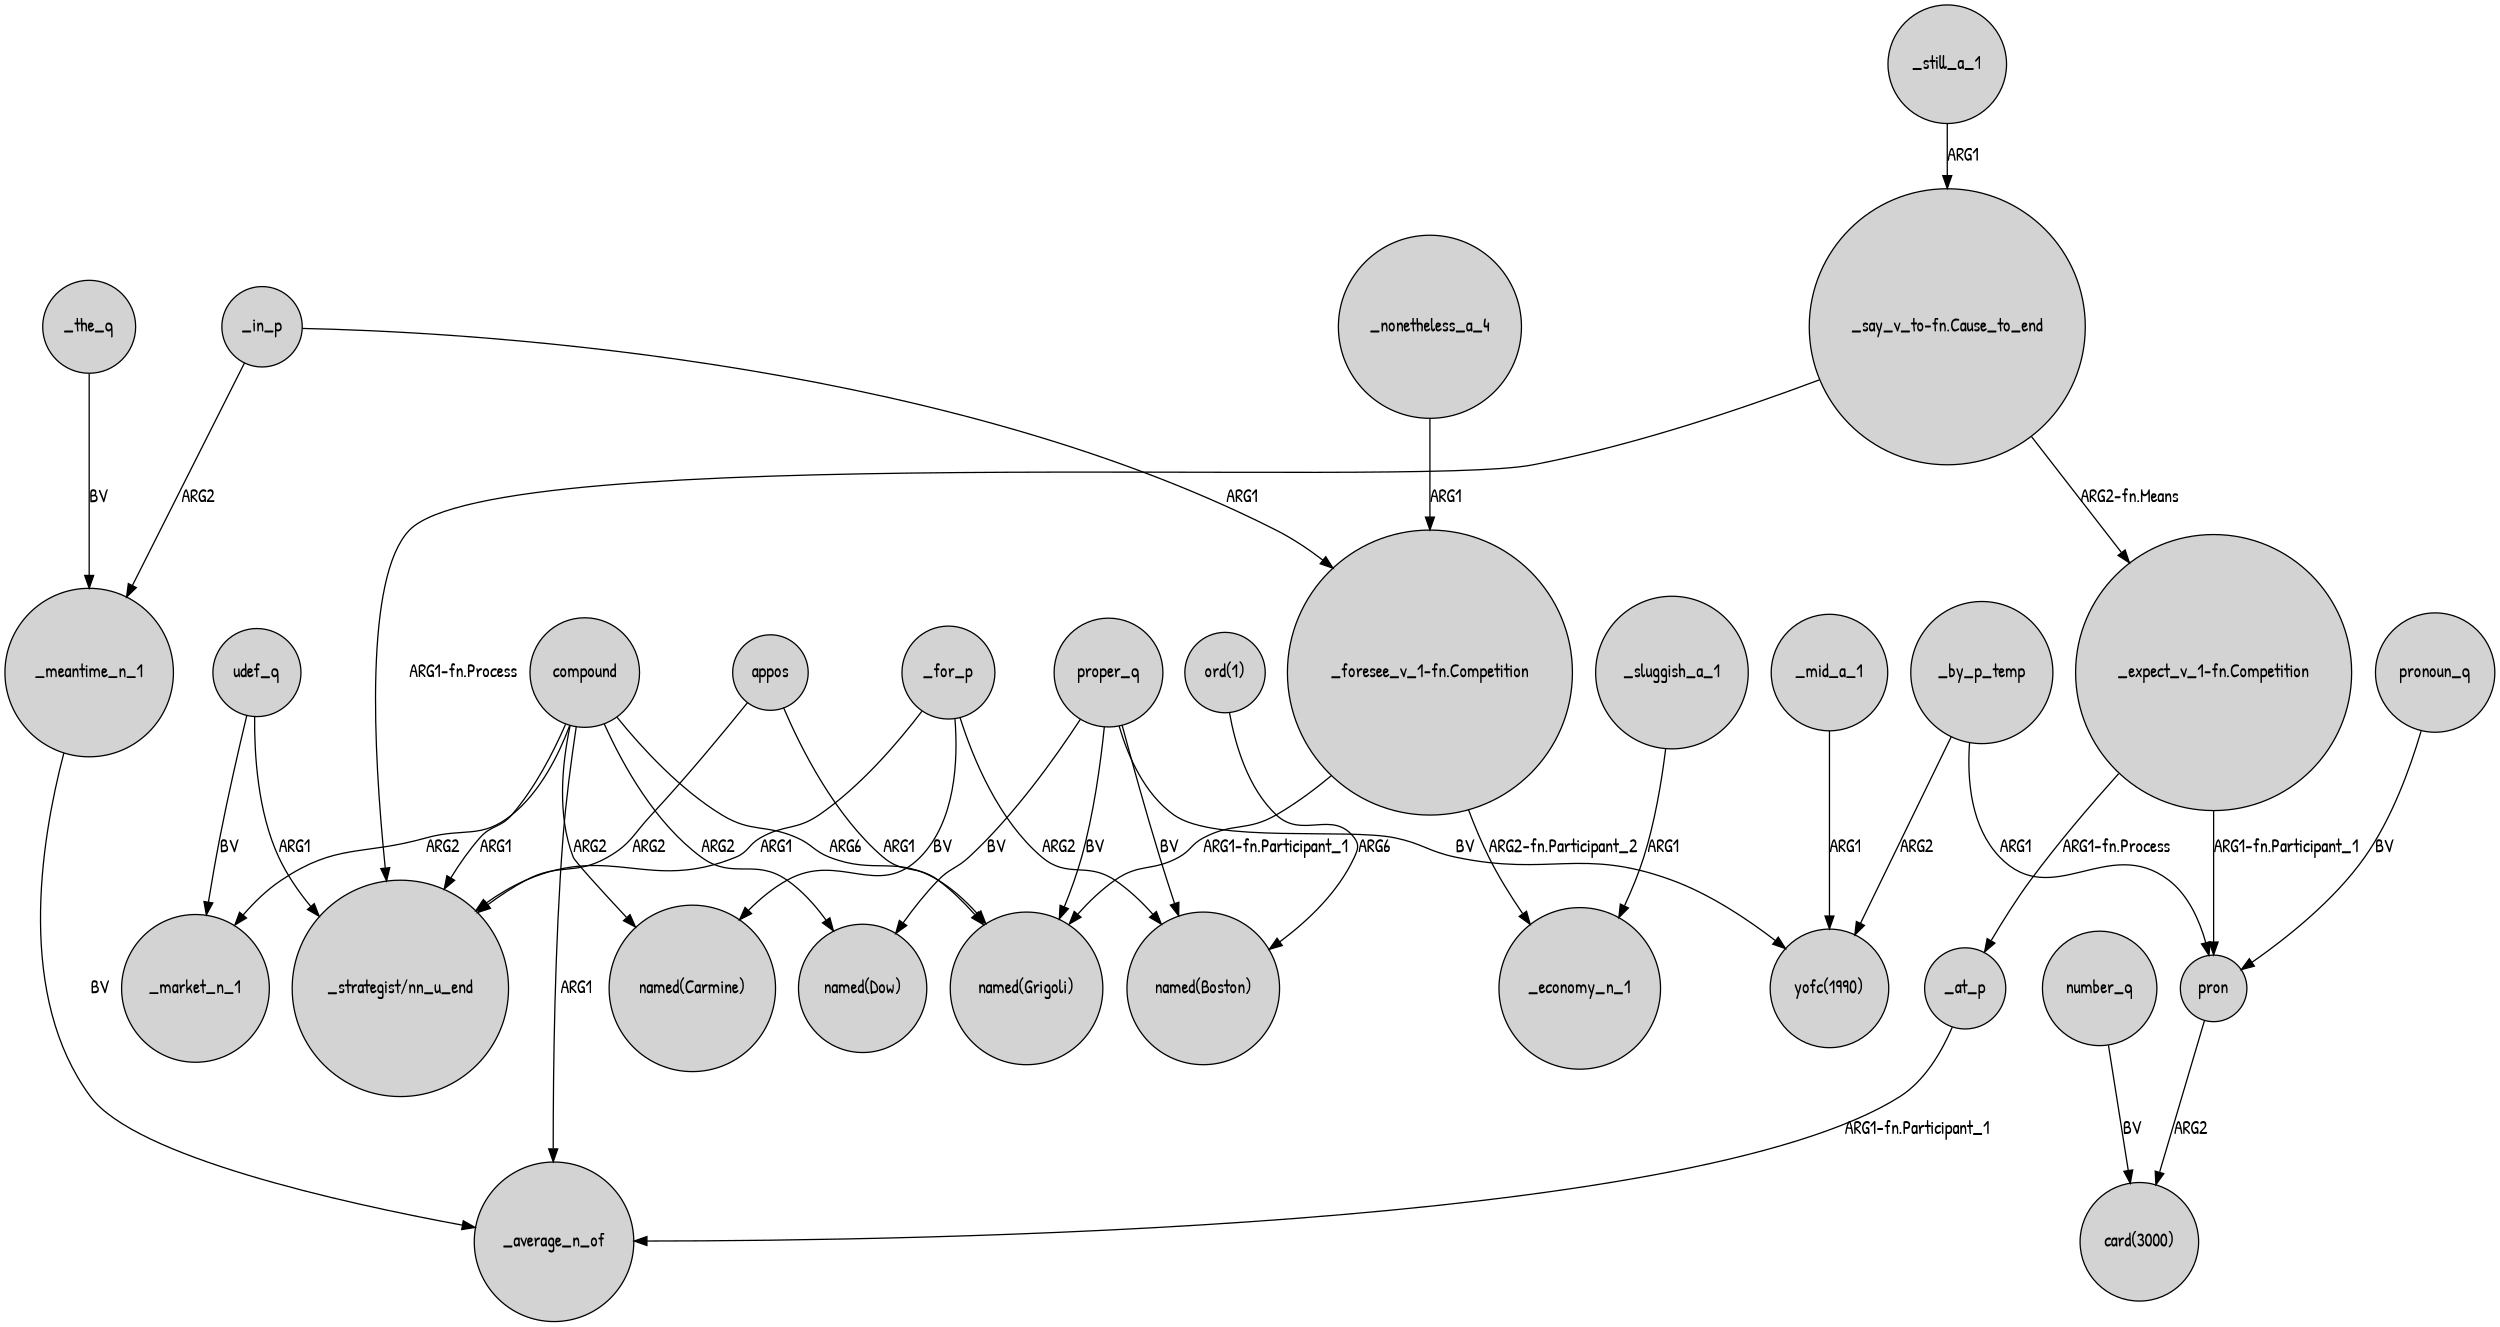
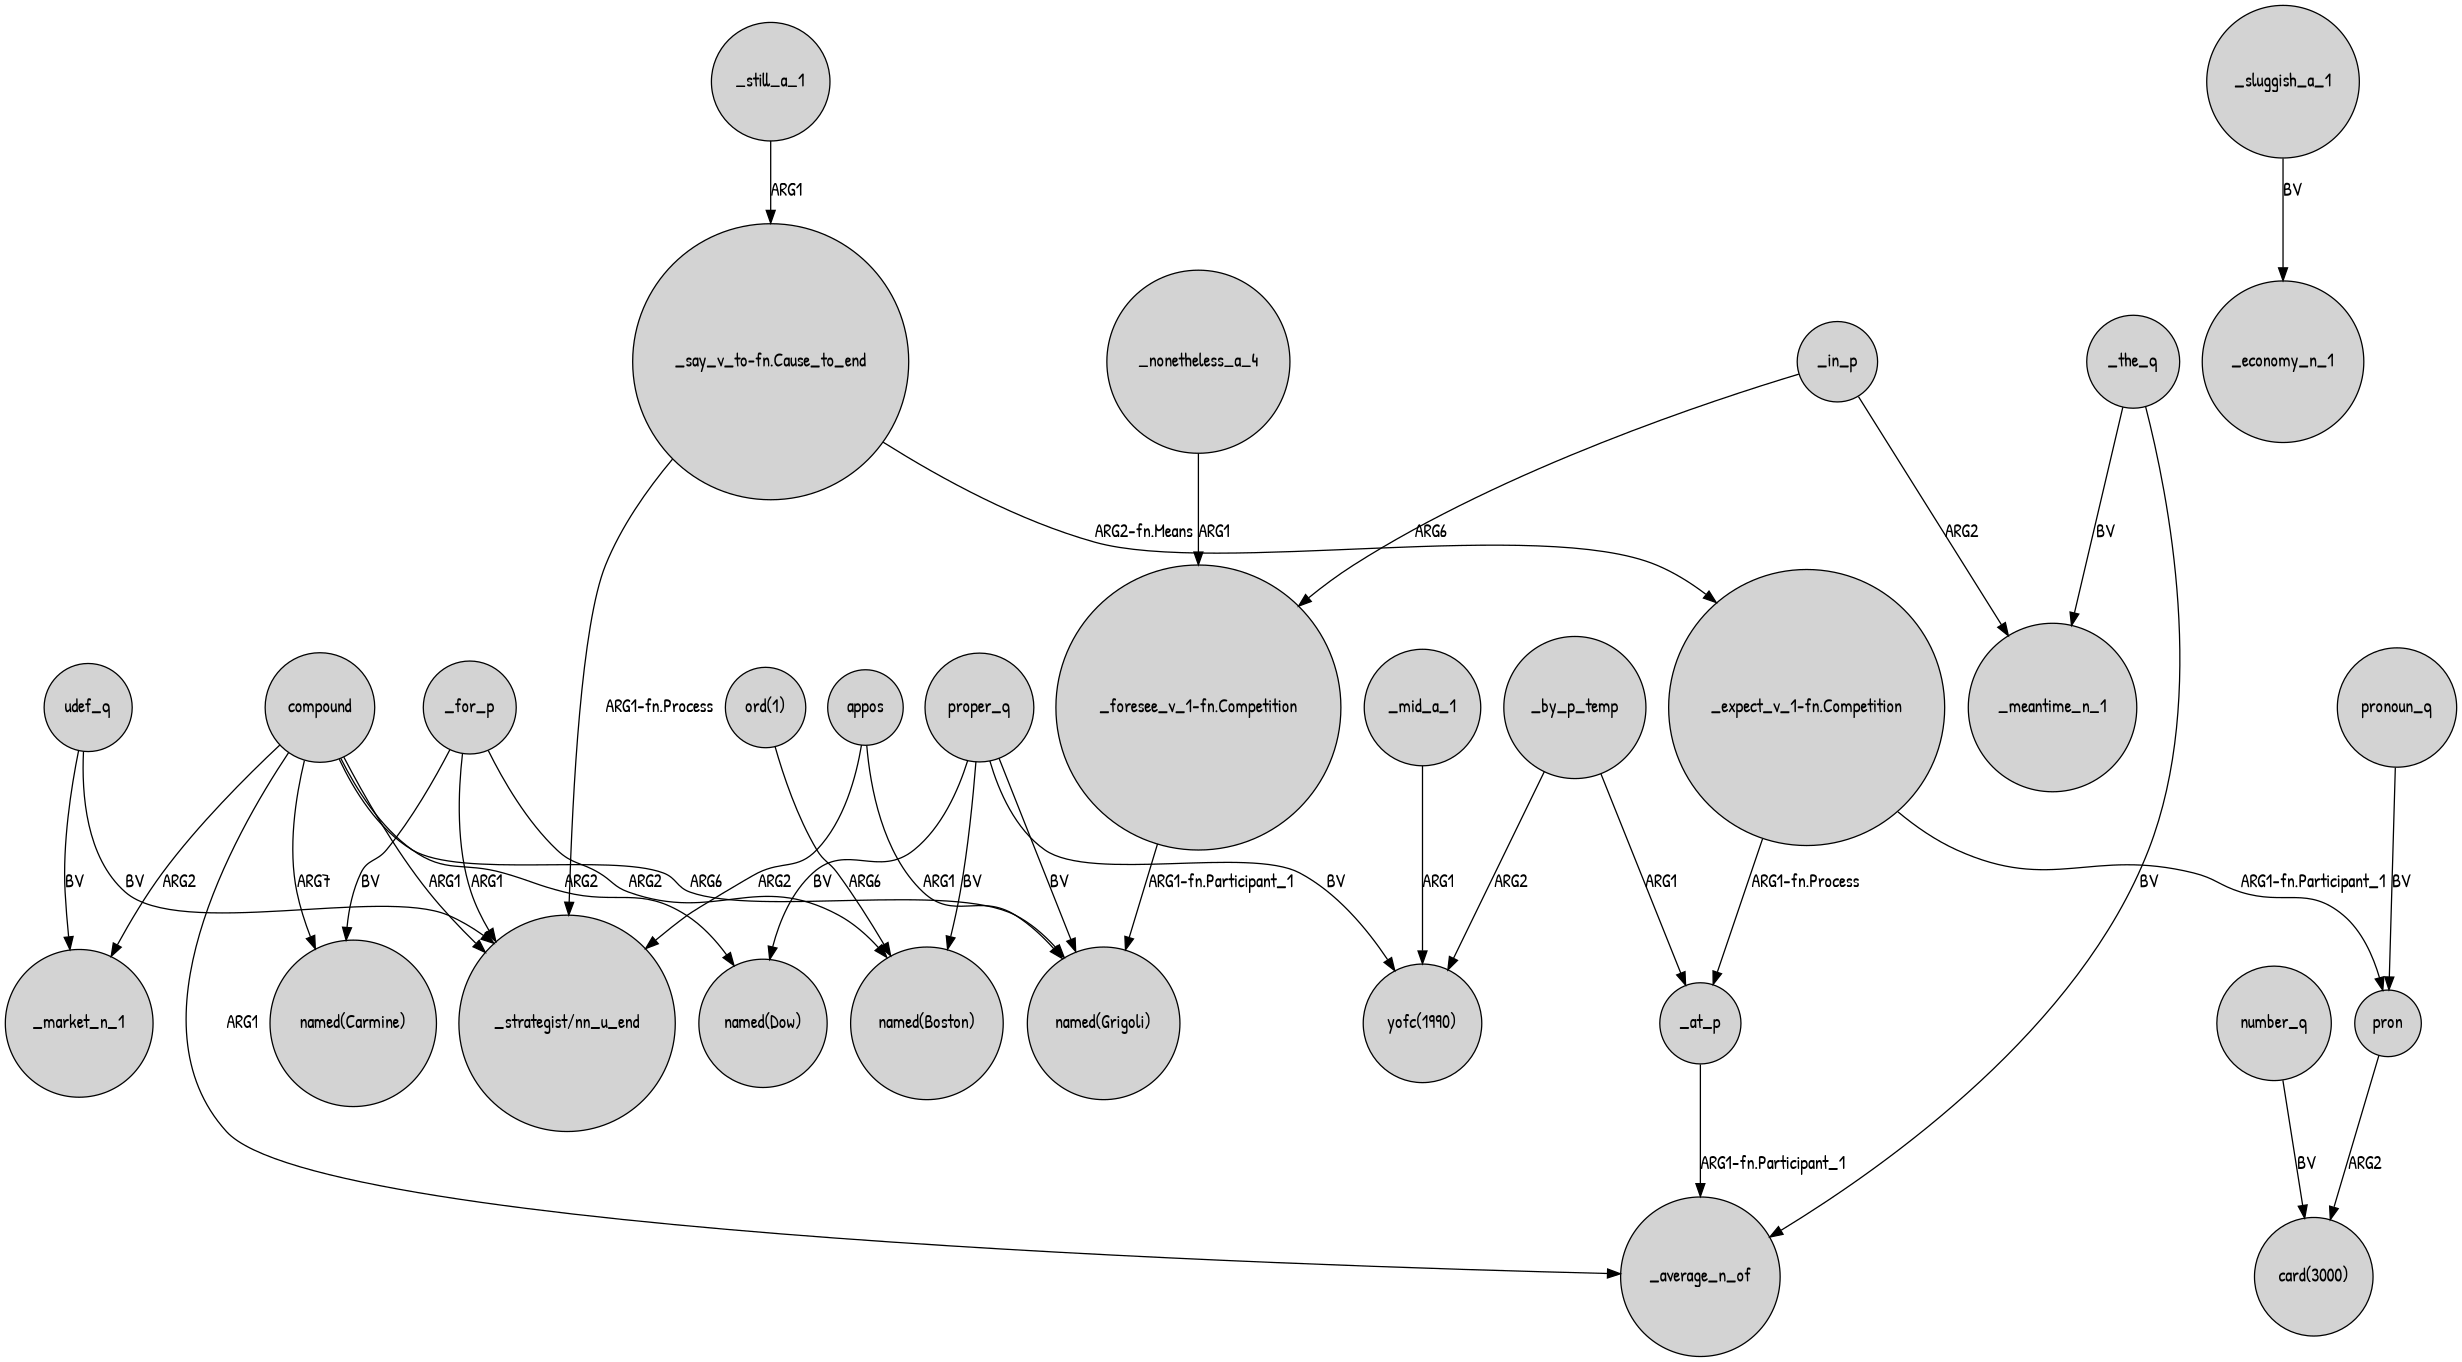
edge "_in_p" -> "_foresee_v_1-fn.Competition": label "ARG1" -> "ARG6"
edge "udef_q" -> "_strategist/nn_u_end": label "ARG1" -> "BV"
edge "compound" -> "named(Carmine)": label "ARG2" -> "ARG7"
edge "_sluggish_a_1" -> "_economy_n_1": label "ARG1" -> "BV"
edge "_foresee_v_1-fn.Competition" -> "_economy_n_1": removed, label "ARG2-fn.Participant_2"
edge "_by_p_temp" -> "pron": now "_by_p_temp" -> "_at_p"
edge "_meantime_n_1" -> "_average_n_of": now "_the_q" -> "_average_n_of"
